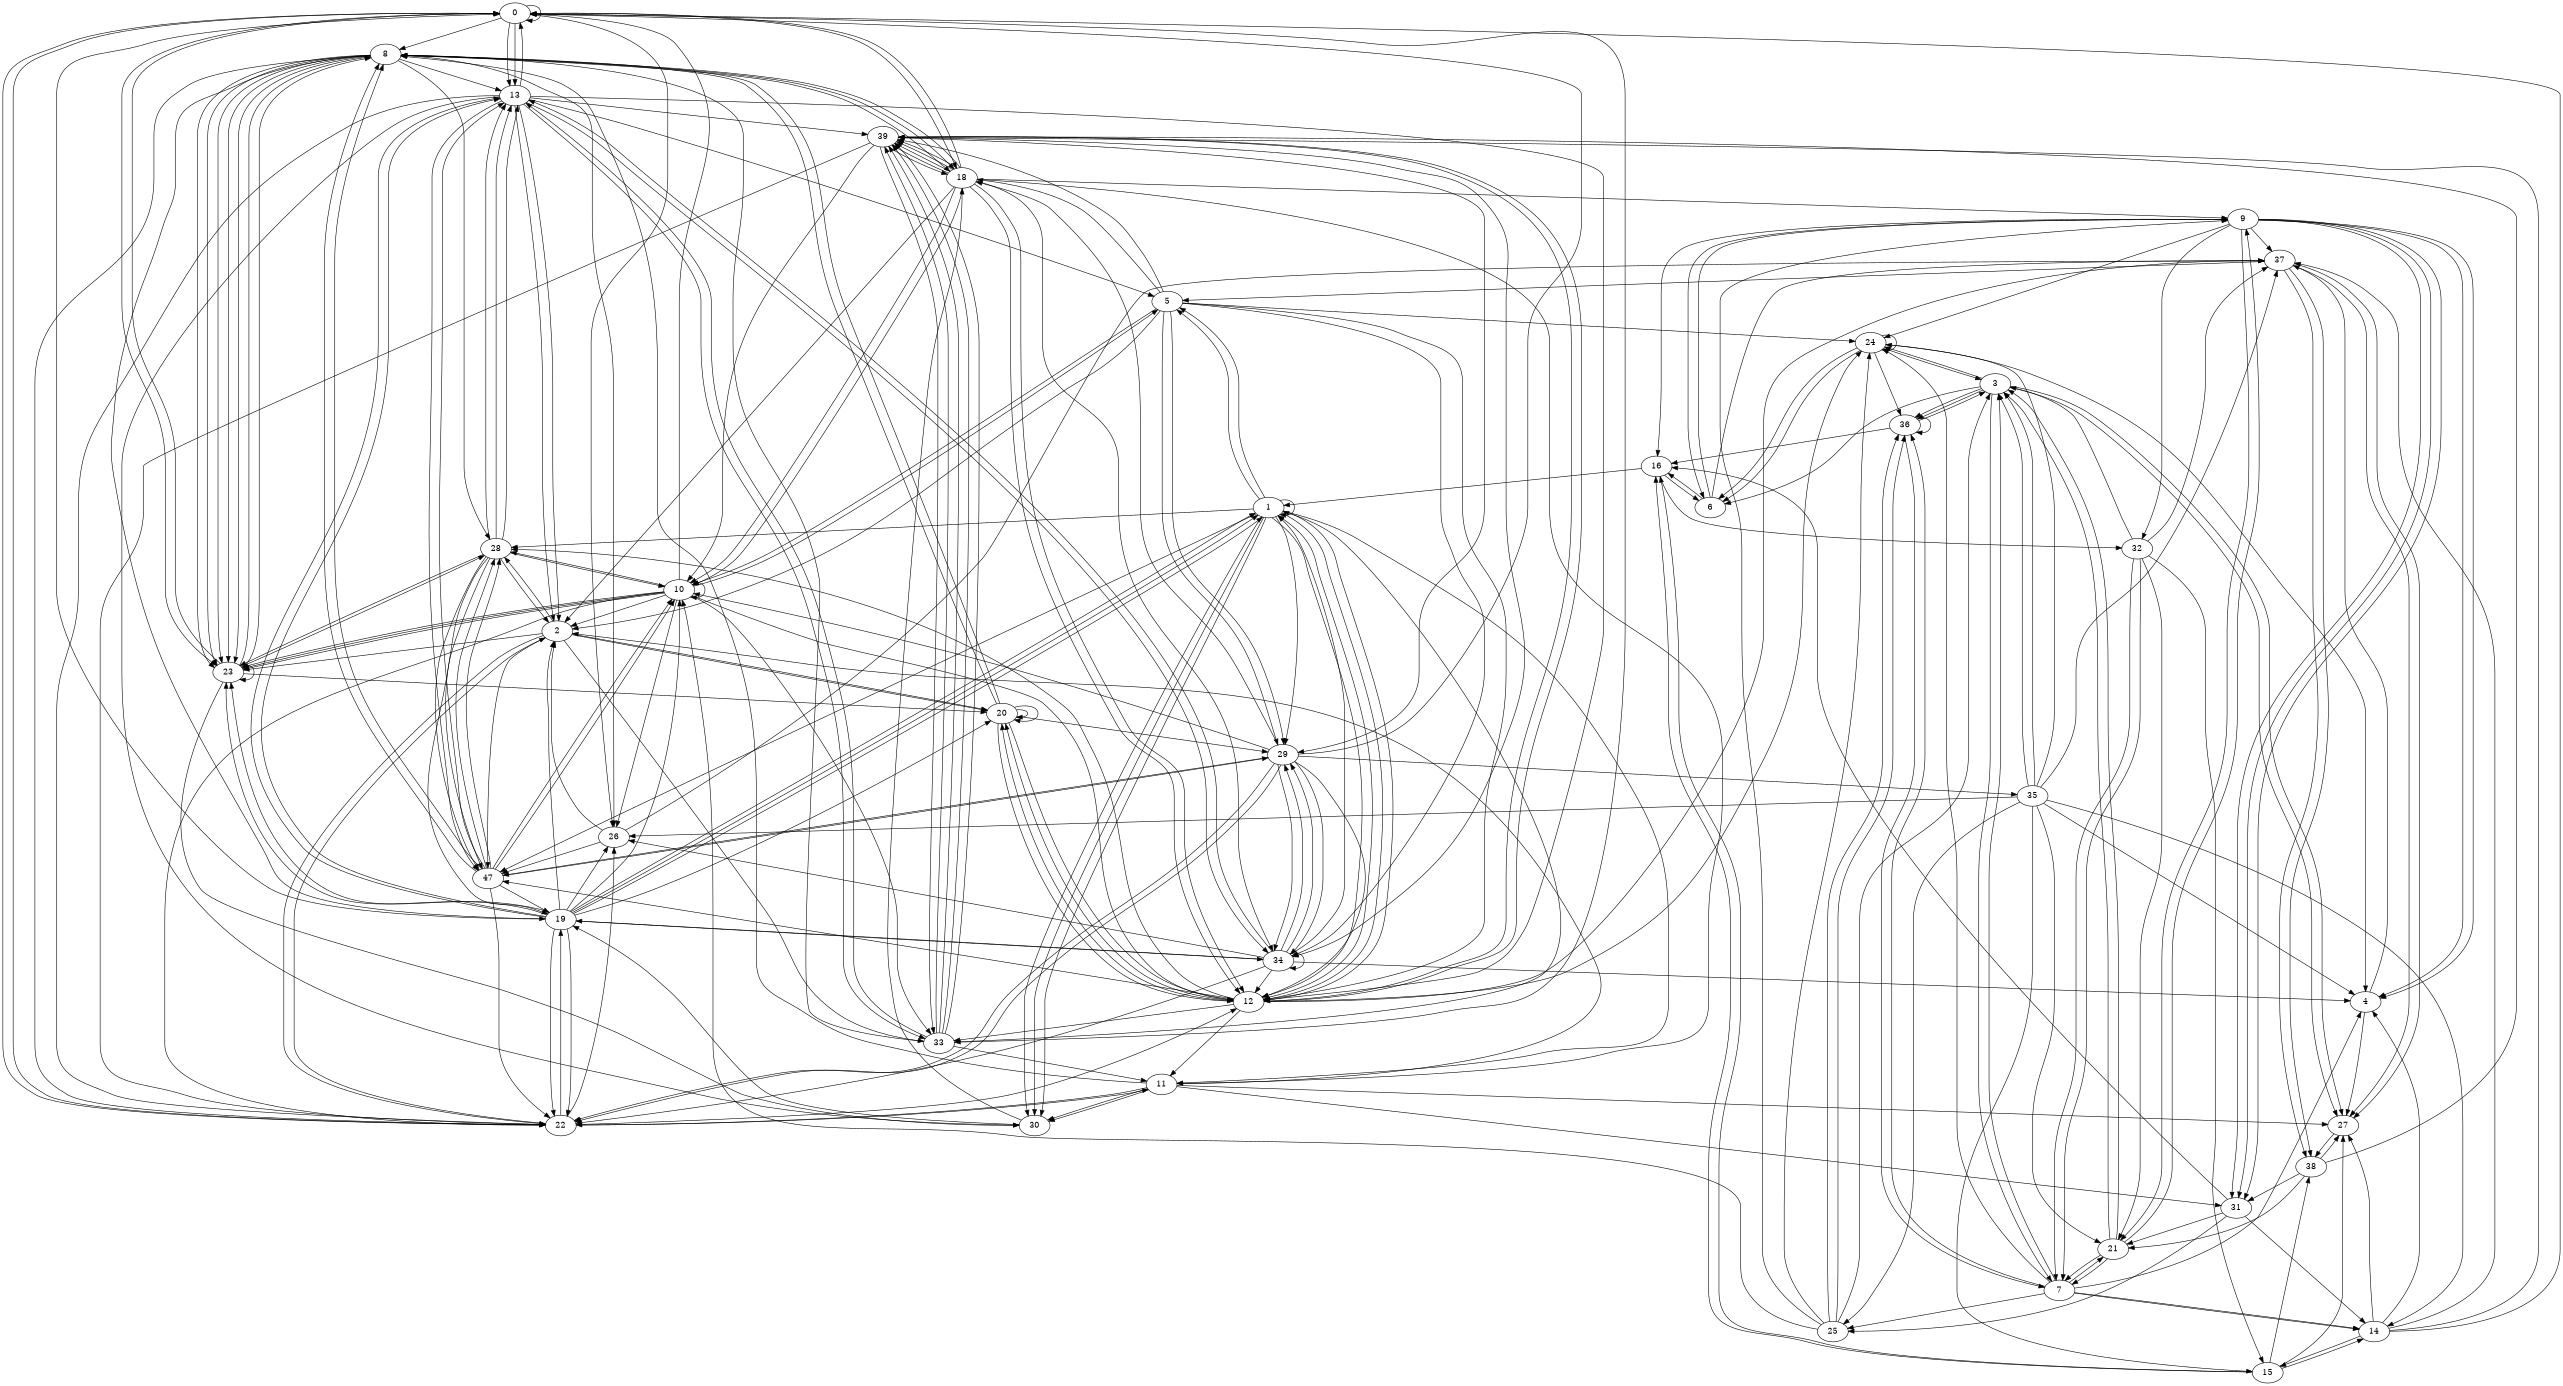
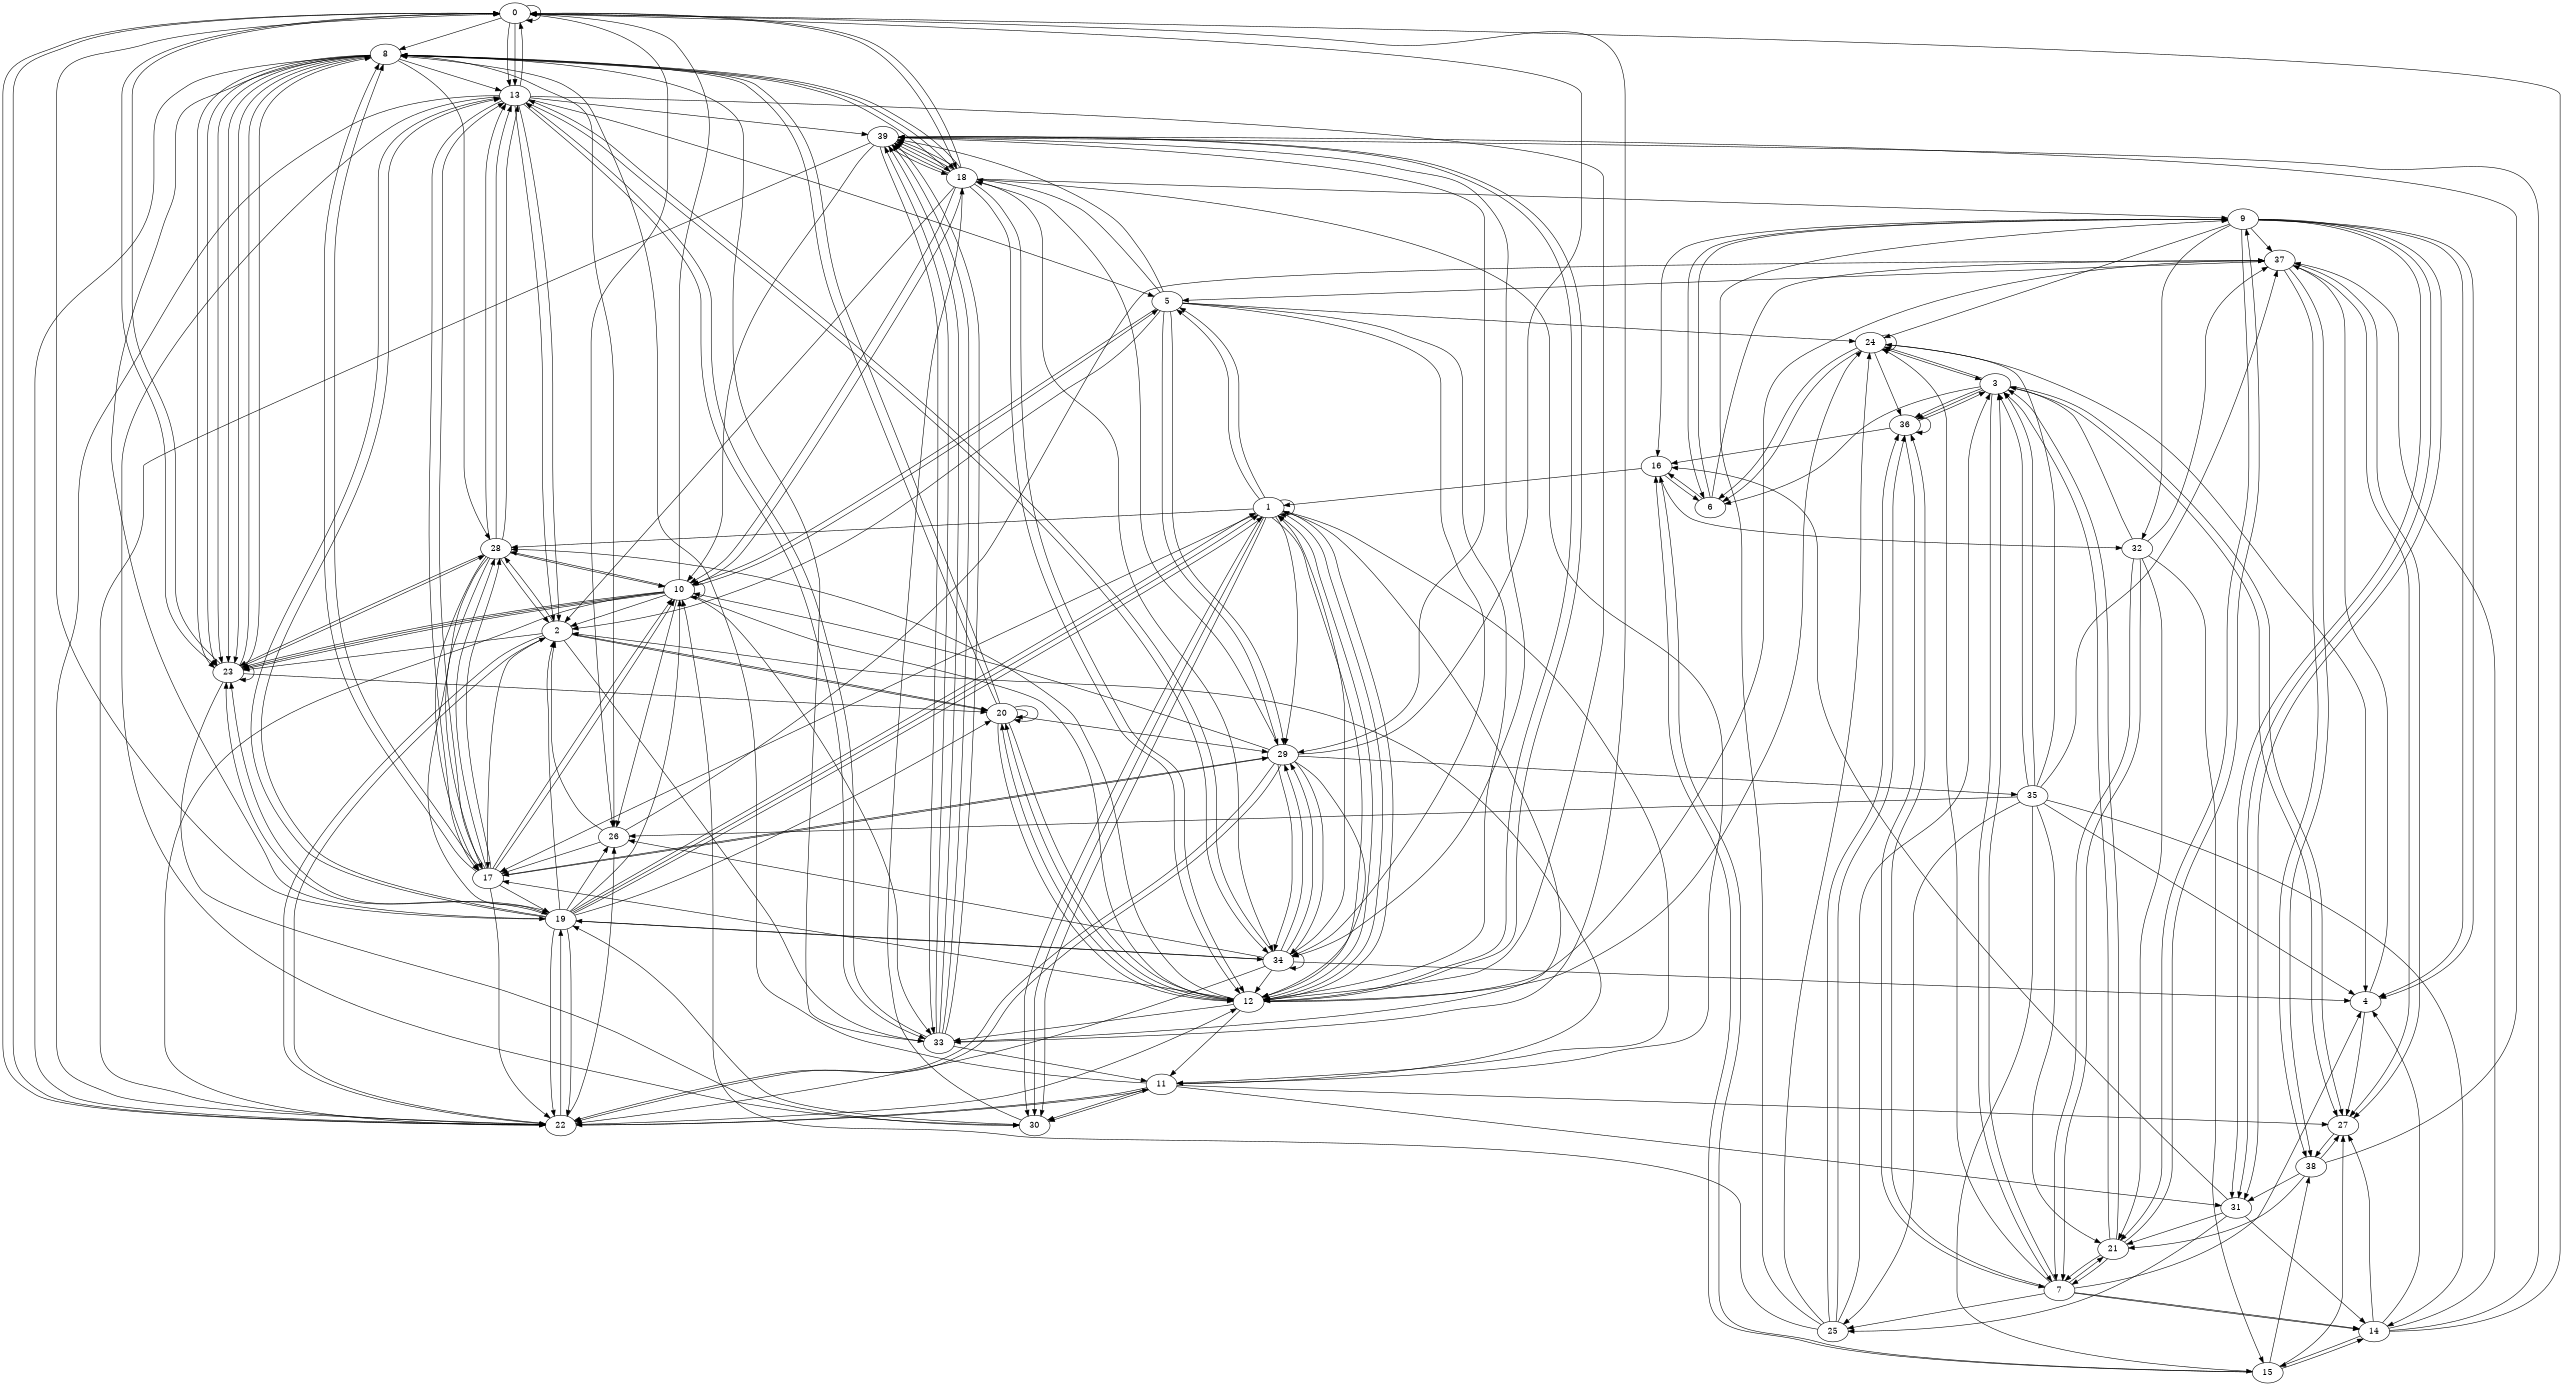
node "47": label "47" -> "17"
